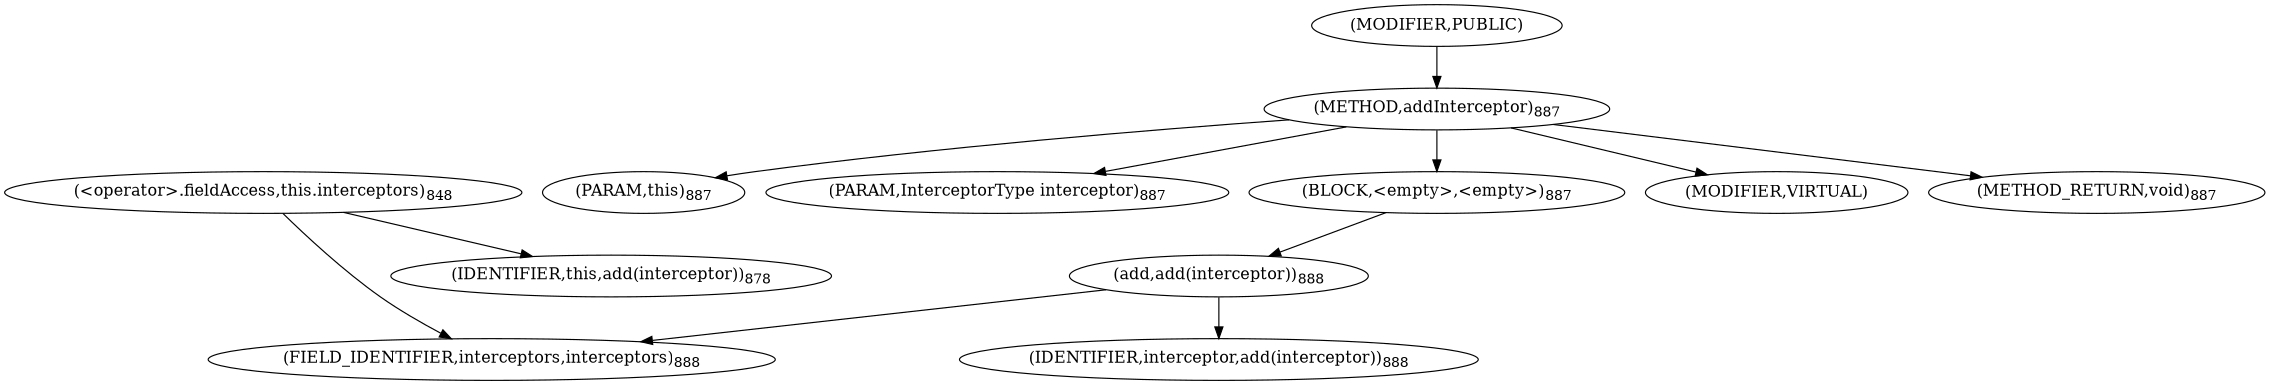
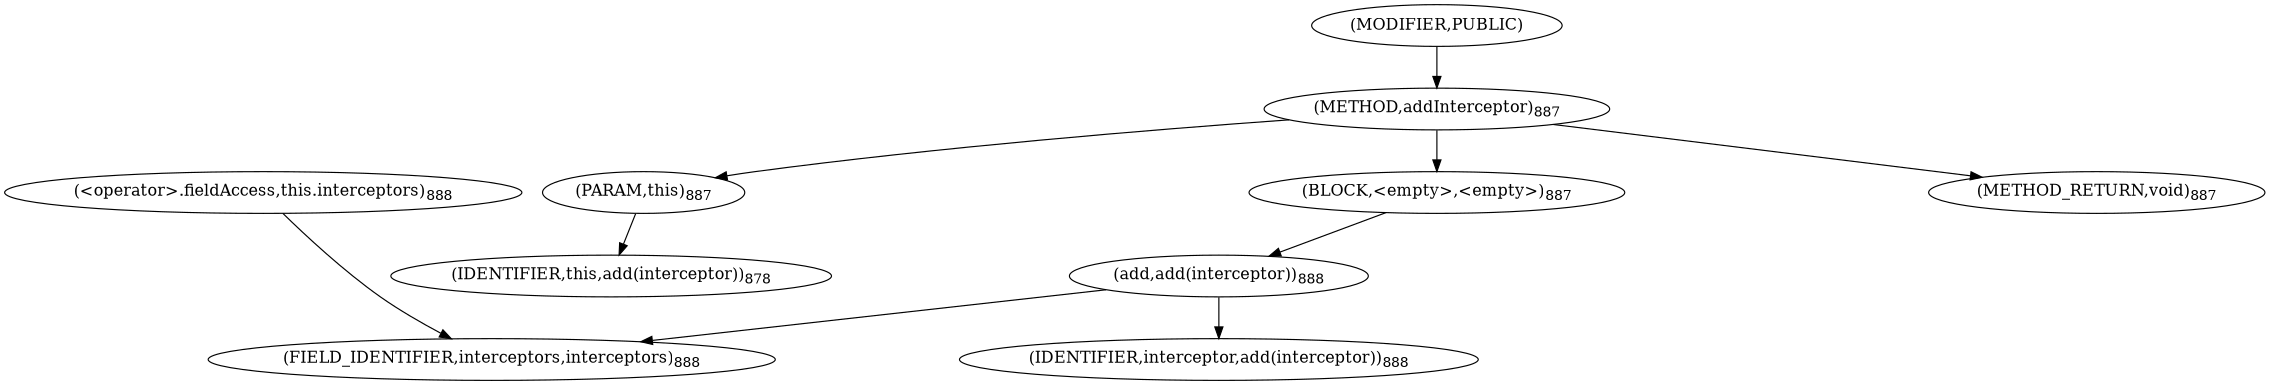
node "(<operator>.fieldAccess,this.interceptors)": text "848" -> "888"
node "(PARAM,InterceptorType interceptor)": removed
node "(MODIFIER,VIRTUAL)": removed
edge "(<operator>.fieldAccess,this.interceptors)" -> "(IDENTIFIER,this,add(interceptor))": now "(PARAM,this)" -> "(IDENTIFIER,this,add(interceptor))"
